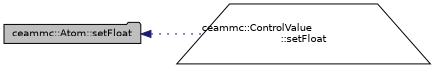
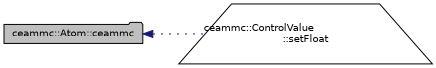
node "ceammc::Atom::setFloat": label "ceammc::Atom::setFloat" -> "ceammc::Atom::ceammc"
